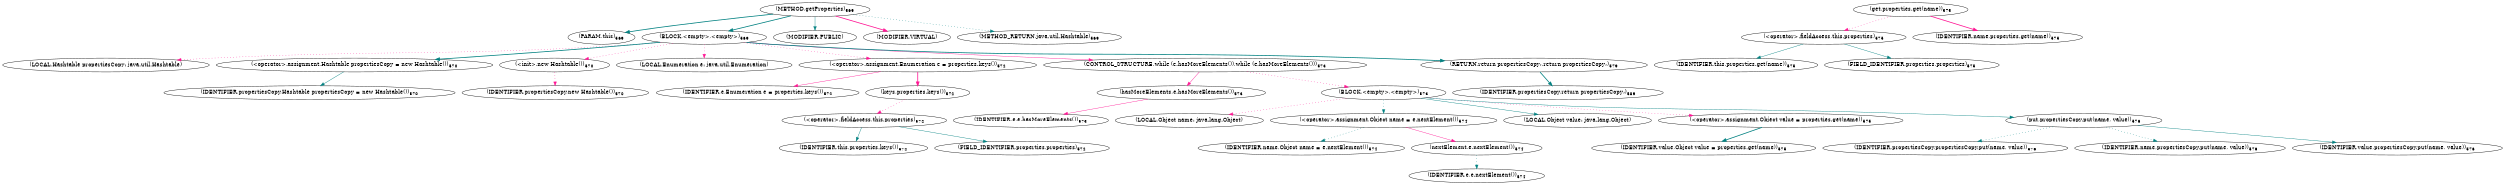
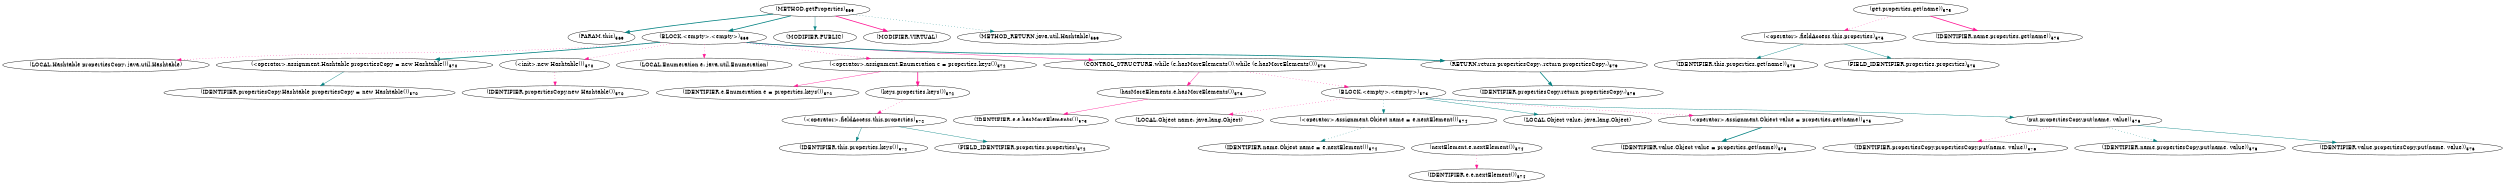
node "(IDENTIFIER,propertiesCopy,return propertiesCopy;)": text "589" -> "579"
edge "(<operator>.assignment,Object name = e.nextElement())" -> "(nextElement,e.nextElement())": removed
edge "(put,propertiesCopy.put(name, value))" -> "(IDENTIFIER,propertiesCopy,propertiesCopy.put(name, value))": color teal -> deeppink
edge "(nextElement,e.nextElement())" -> "(IDENTIFIER,e,e.nextElement())": color teal -> deeppink
